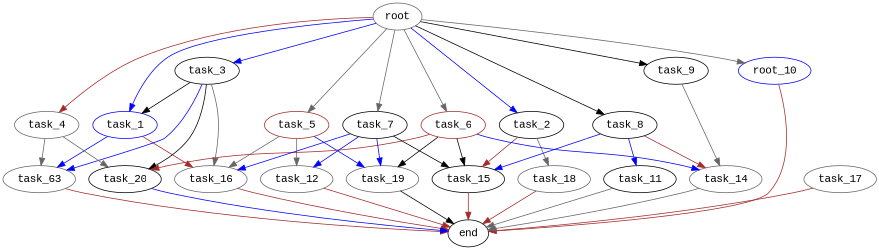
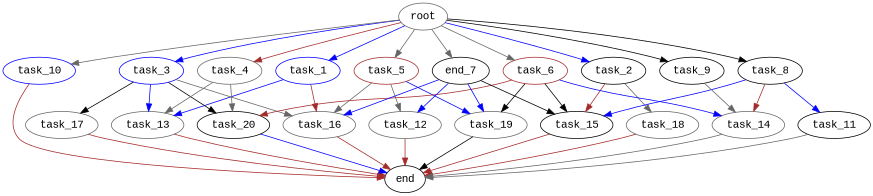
node "task_3": color black -> blue
node "root_10": label "root_10" -> "task_10"
edge "task_3" -> "task_1": now "task_3" -> "task_17"
node "task_7": label "task_7" -> "end_7"
node "task_63": label "task_63" -> "task_13"
